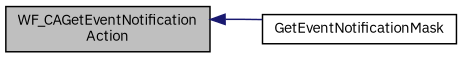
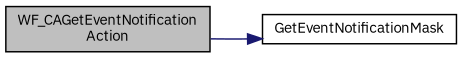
edge "GetEventNotificationMask" -> "WF_CAGetEventNotification Action": reversed
